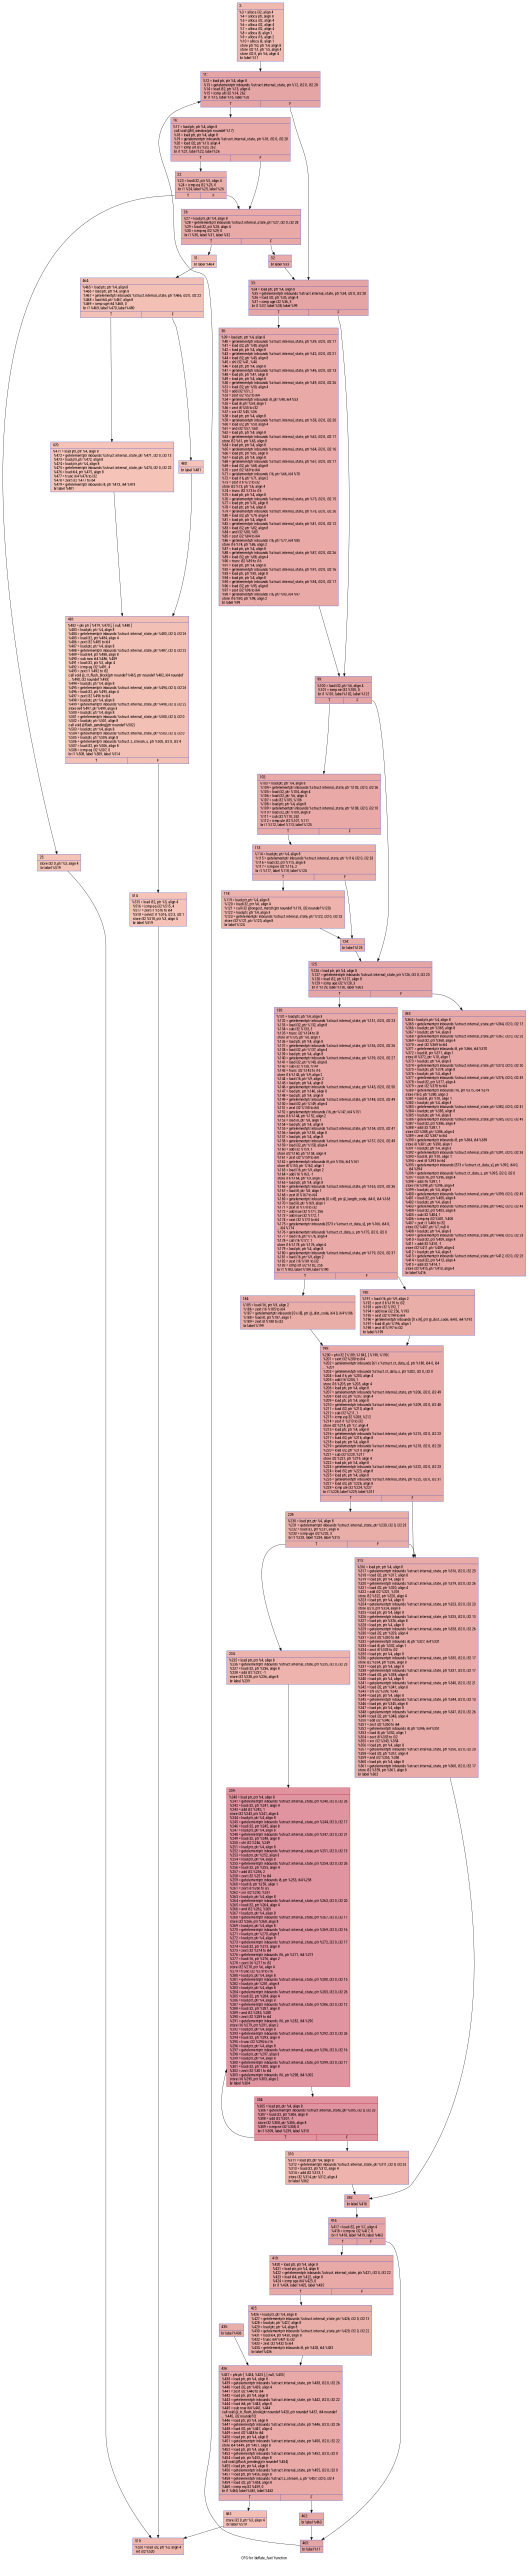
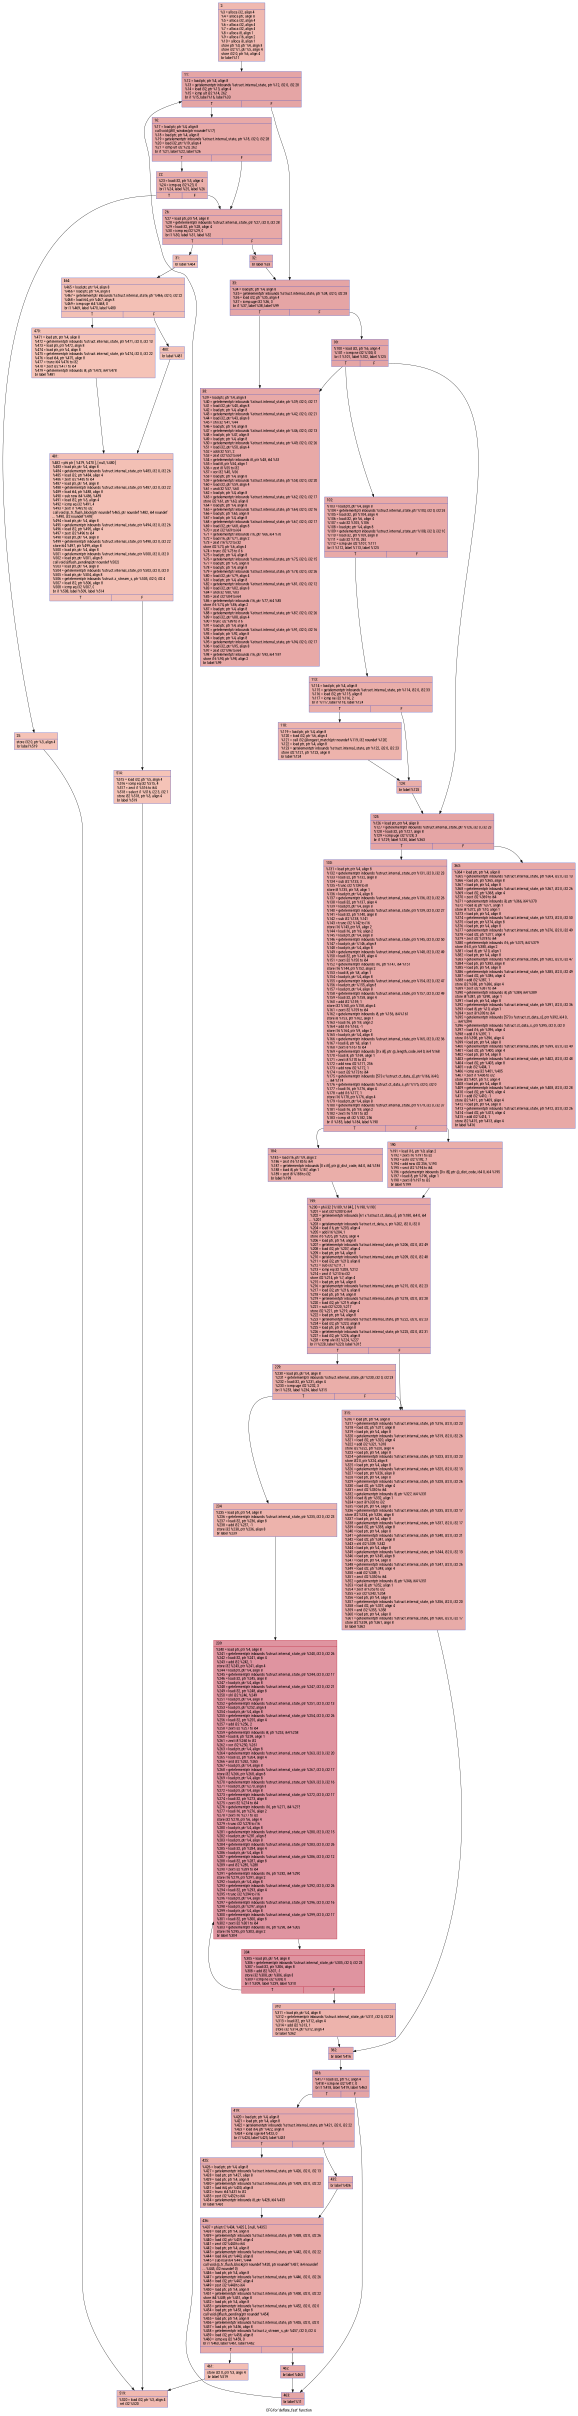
edge "38:" -> "99:": reversed
node "363:": text "store i32 %407, ptr %7, null 4" -> "store i32 %407, ptr %7, align 4"
node "130:": text "%178 = call i16 %177, 1" -> "%178 = add i16 %177, 1"
edge "419:" -> "435:": added
